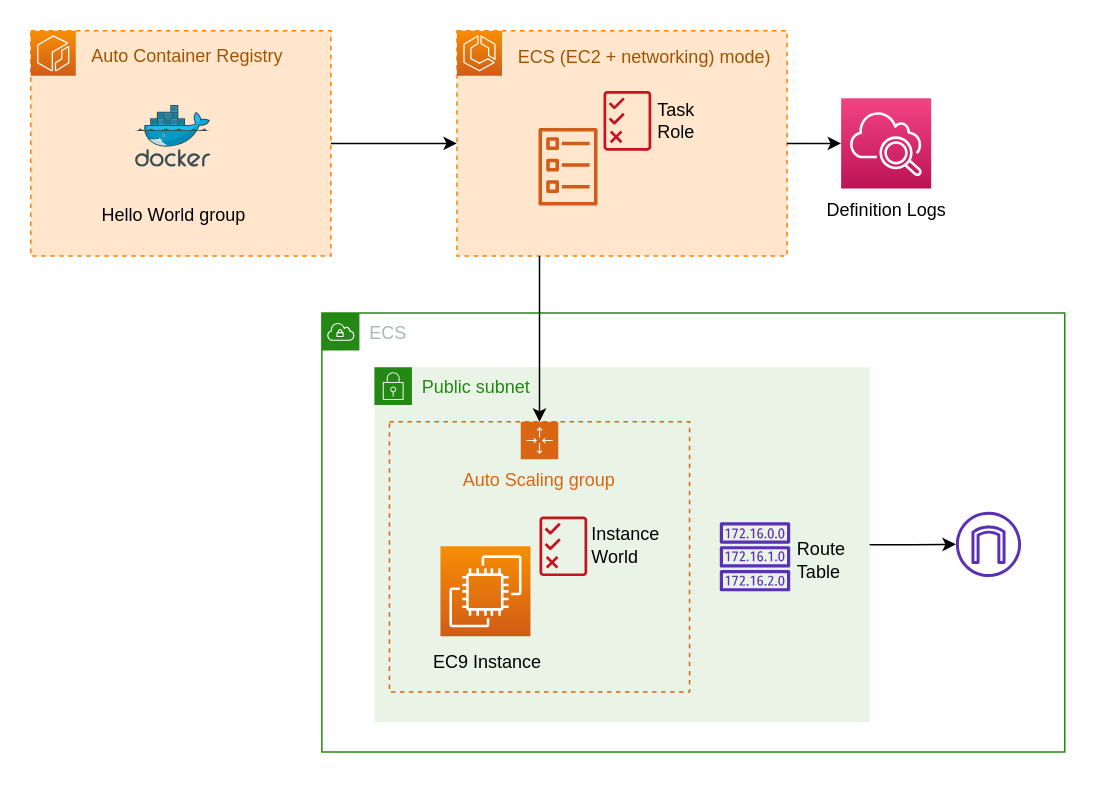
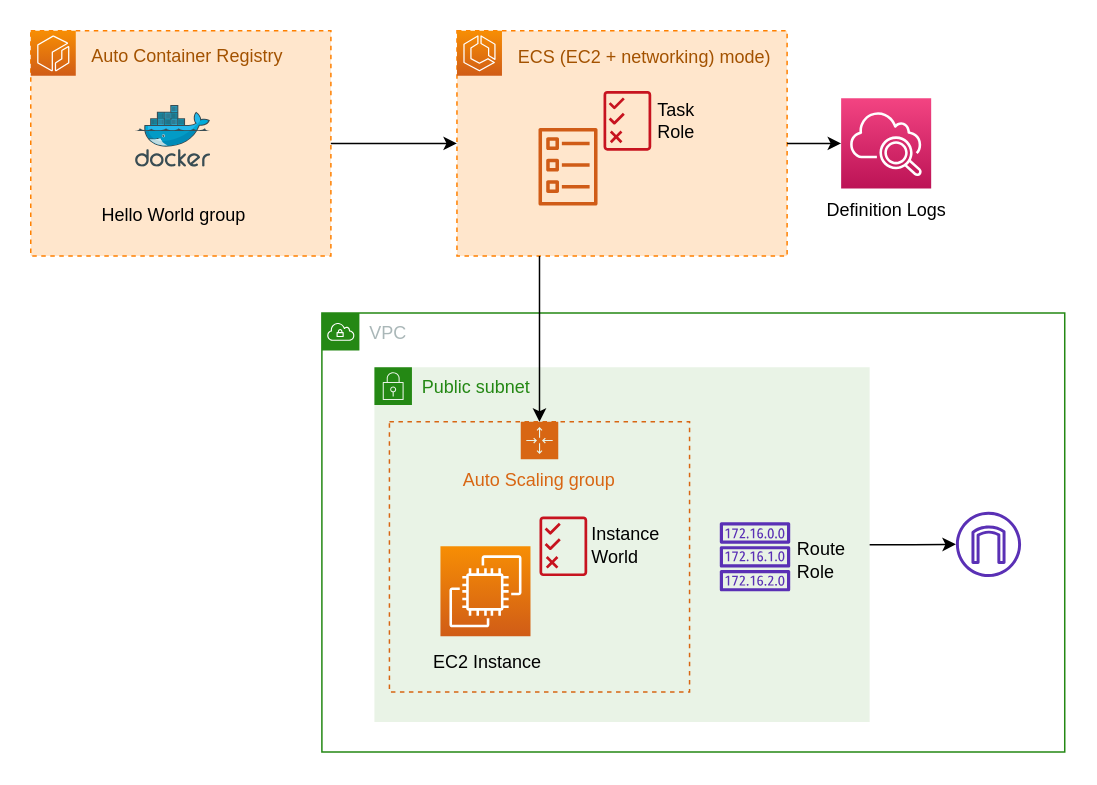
node "ECS": label "ECS" -> "VPC"
node "Route Table": label "Route Table" -> "Route Role"
node "EC9 Instance": label "EC9 Instance" -> "EC2 Instance"
